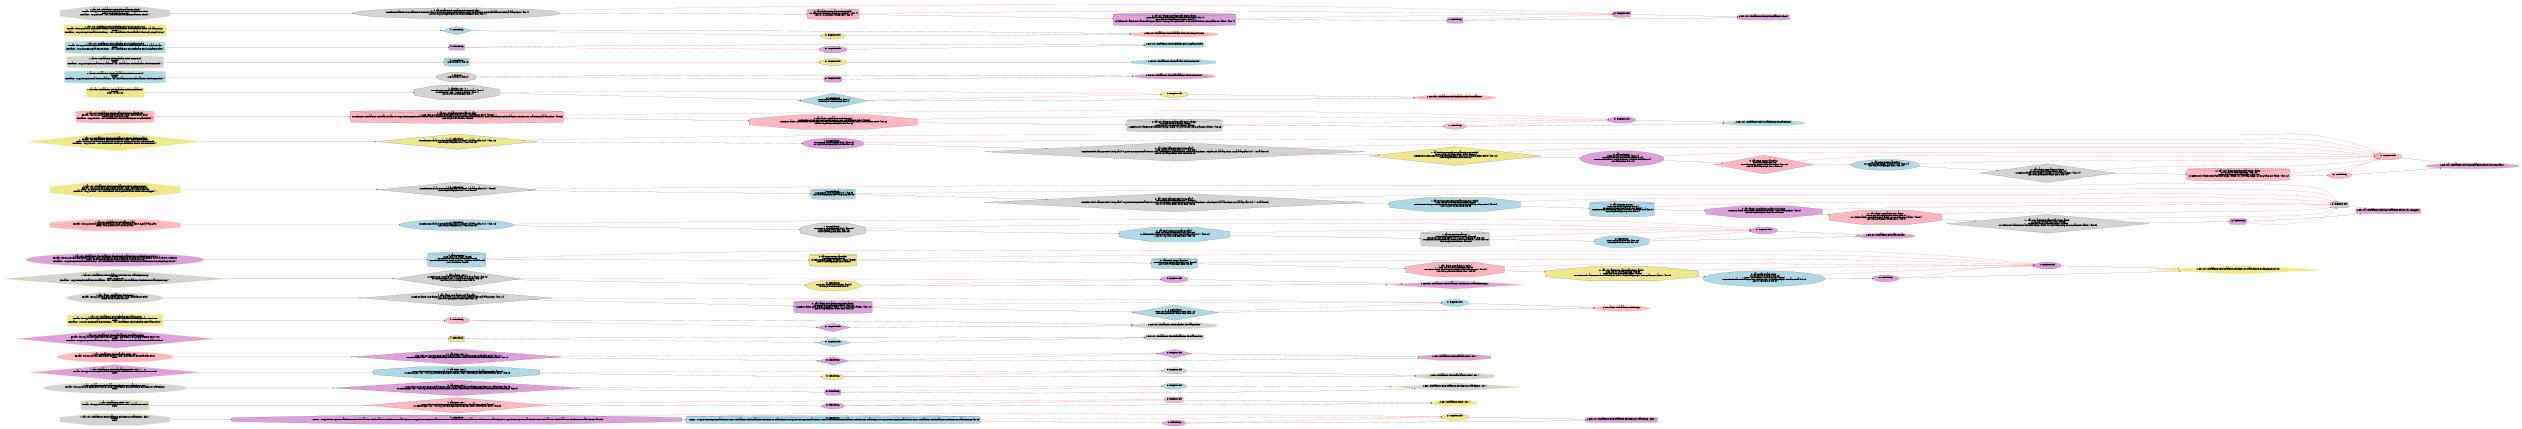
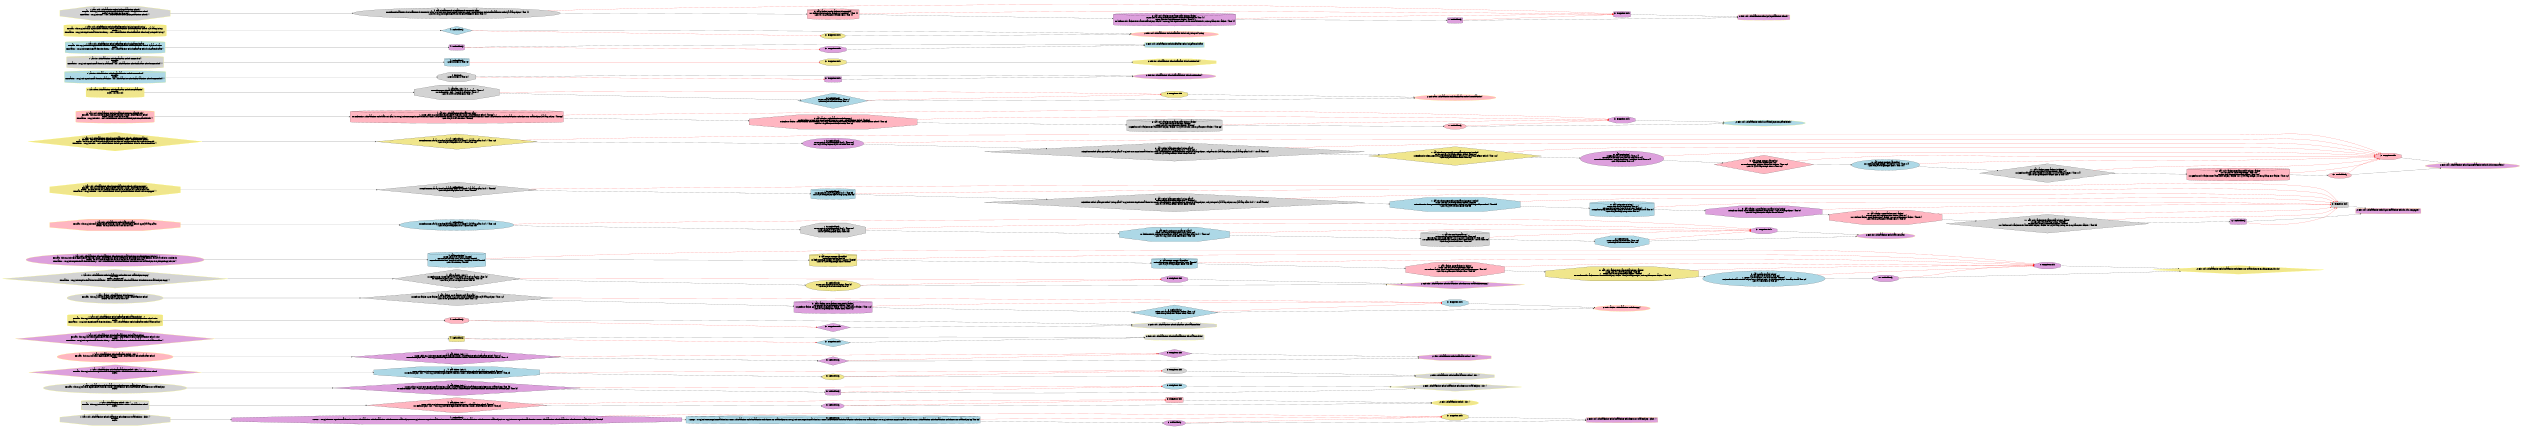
node "2: Exit int WithDataPointMethod$HasDateMethod.oneHundred()": fillcolor lightblue -> khaki
